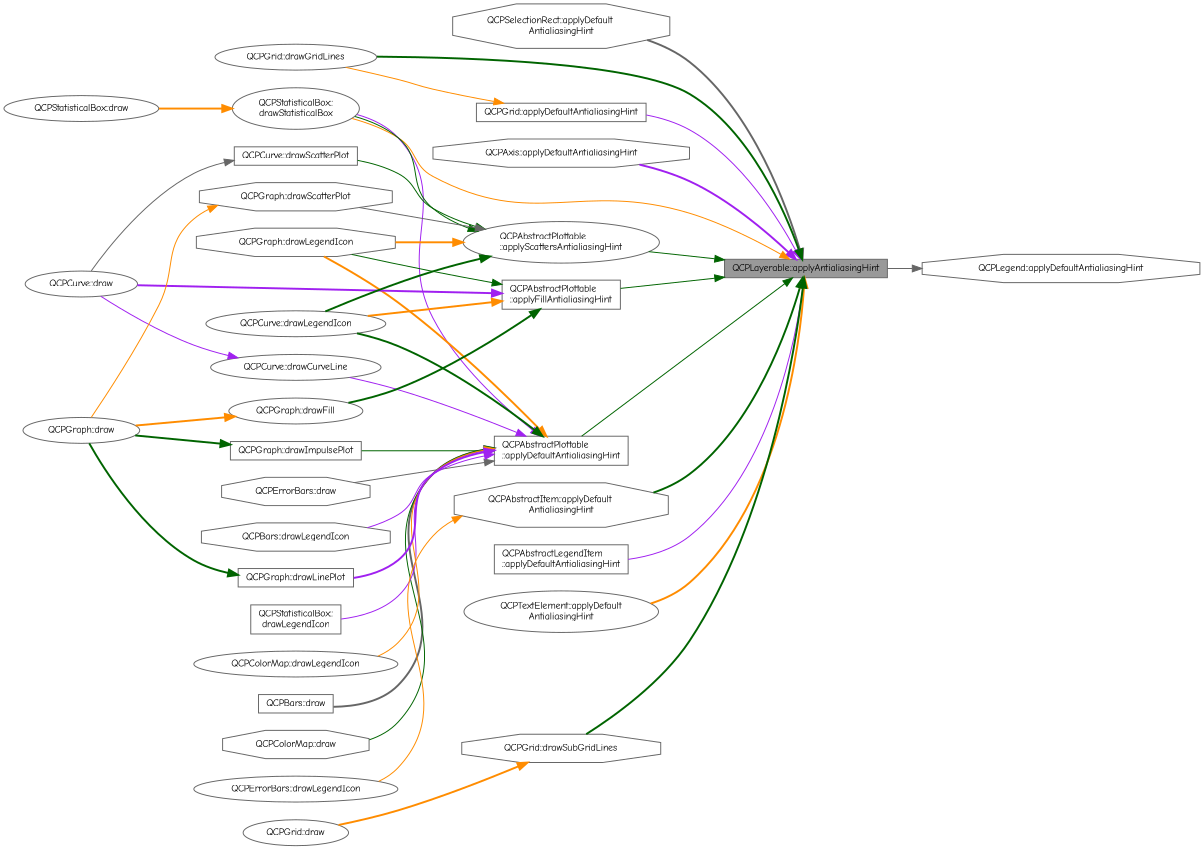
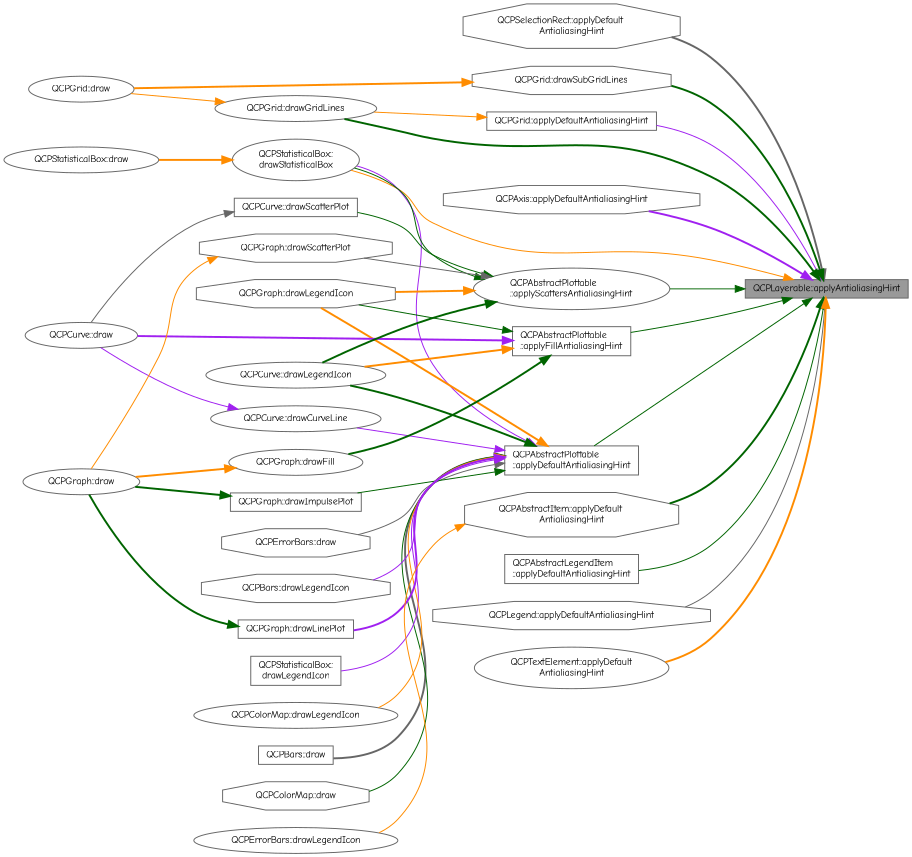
edge "QCPGrid::draw" -> "QCPGrid::drawGridLines": added
edge "QCPLayerable::applyAntialiasingHint" -> "QCPLegend::applyDefaultAntialiasingHint": reversed
edge "QCPAbstractLegendItem ::applyDefaultAntialiasingHint" -> "QCPLayerable::applyAntialiasingHint": color purple -> darkgreen
